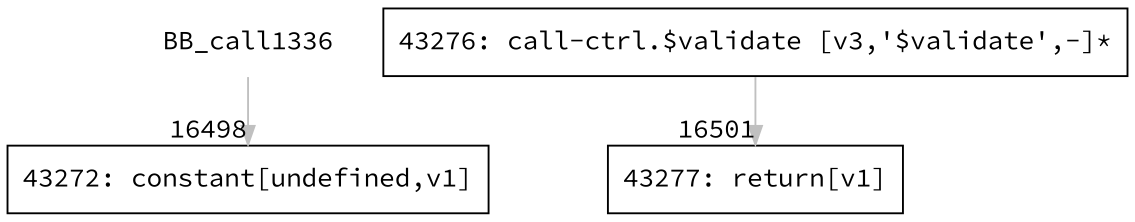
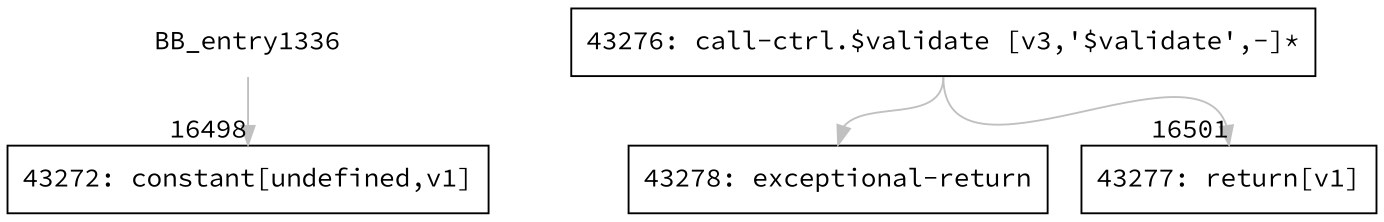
node "BB_call1336": label "BB_call1336" -> "BB_entry1336"
node "43278: exceptional-return": added
